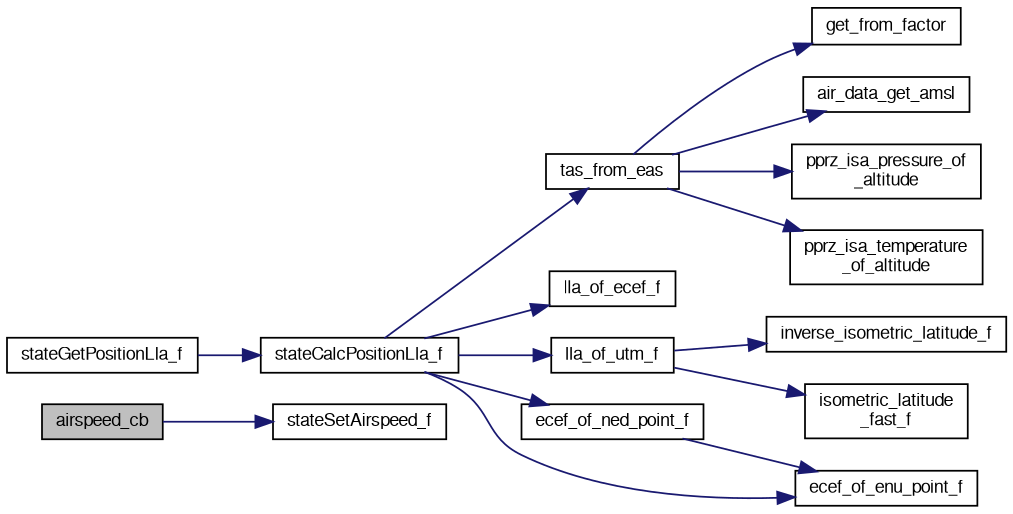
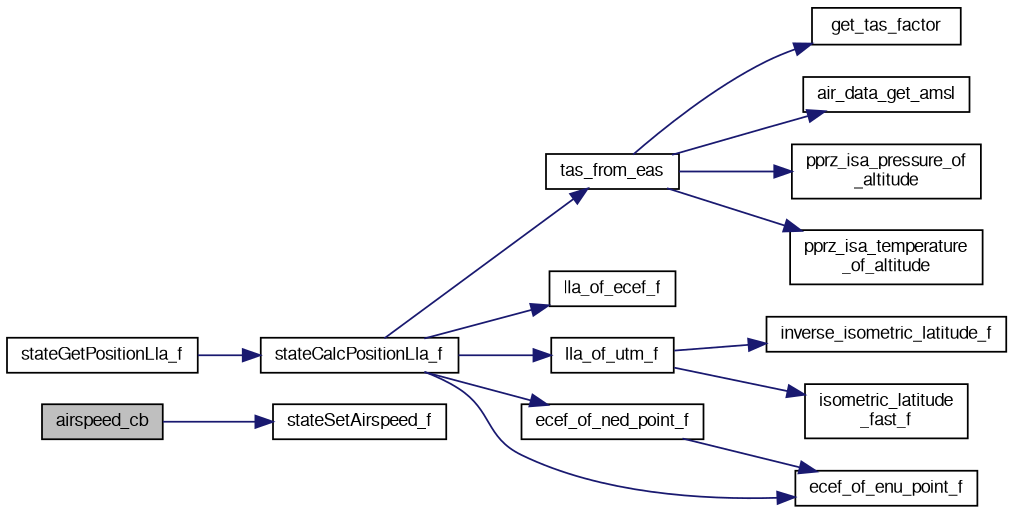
node "get_from_factor": label "get_from_factor" -> "get_tas_factor"
